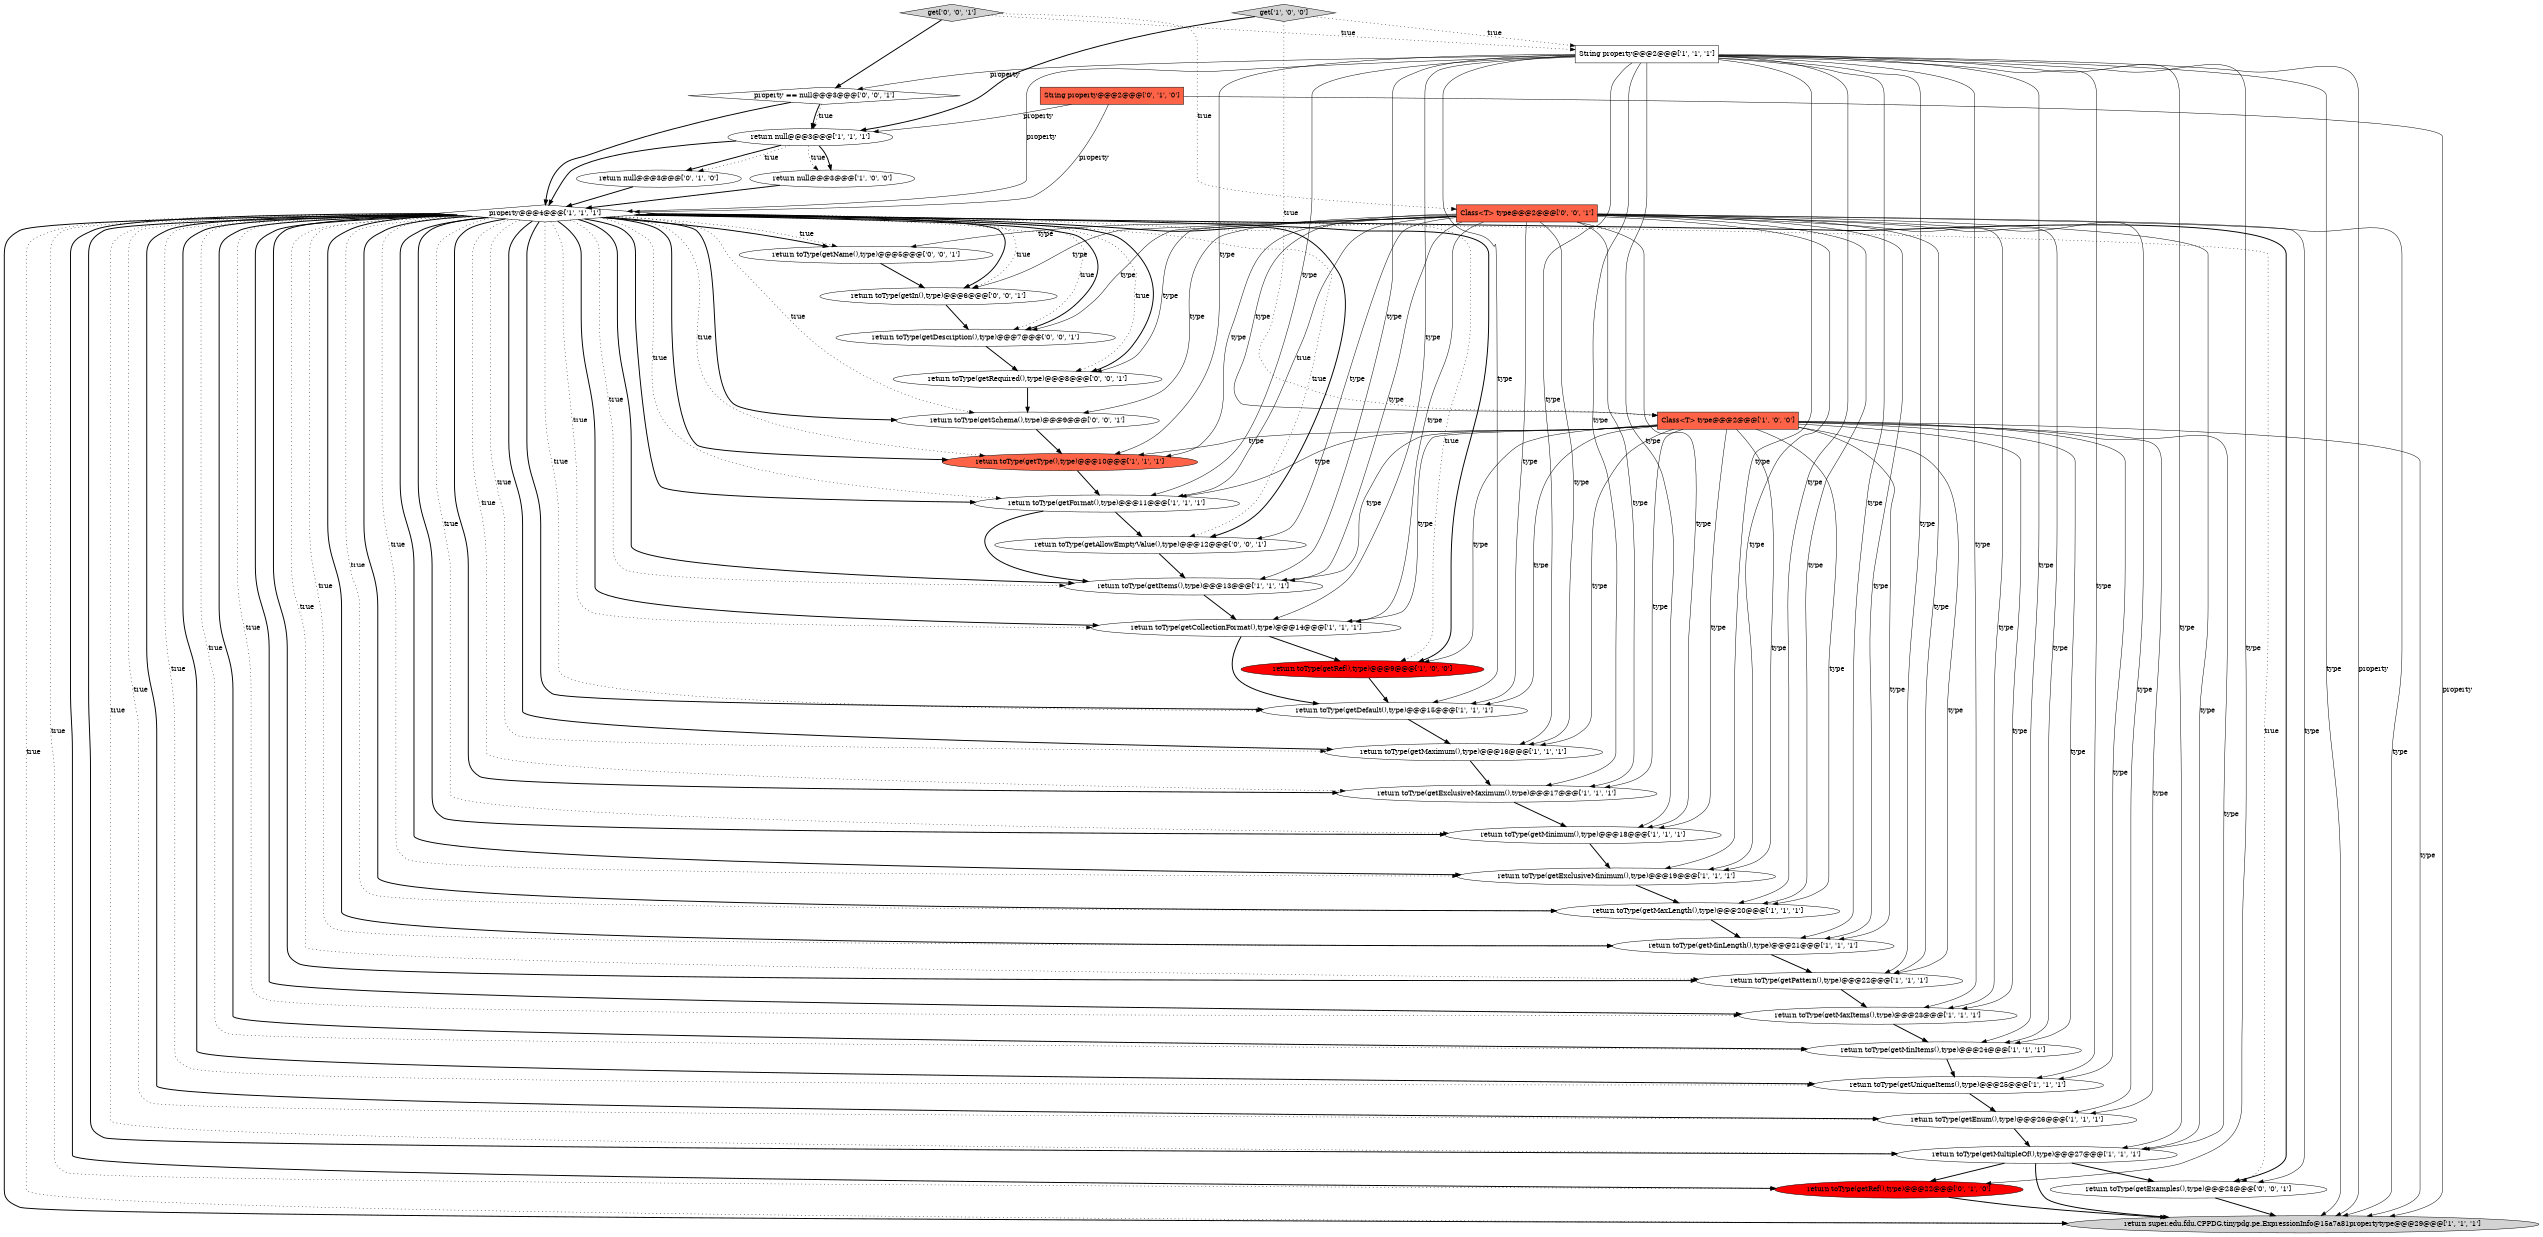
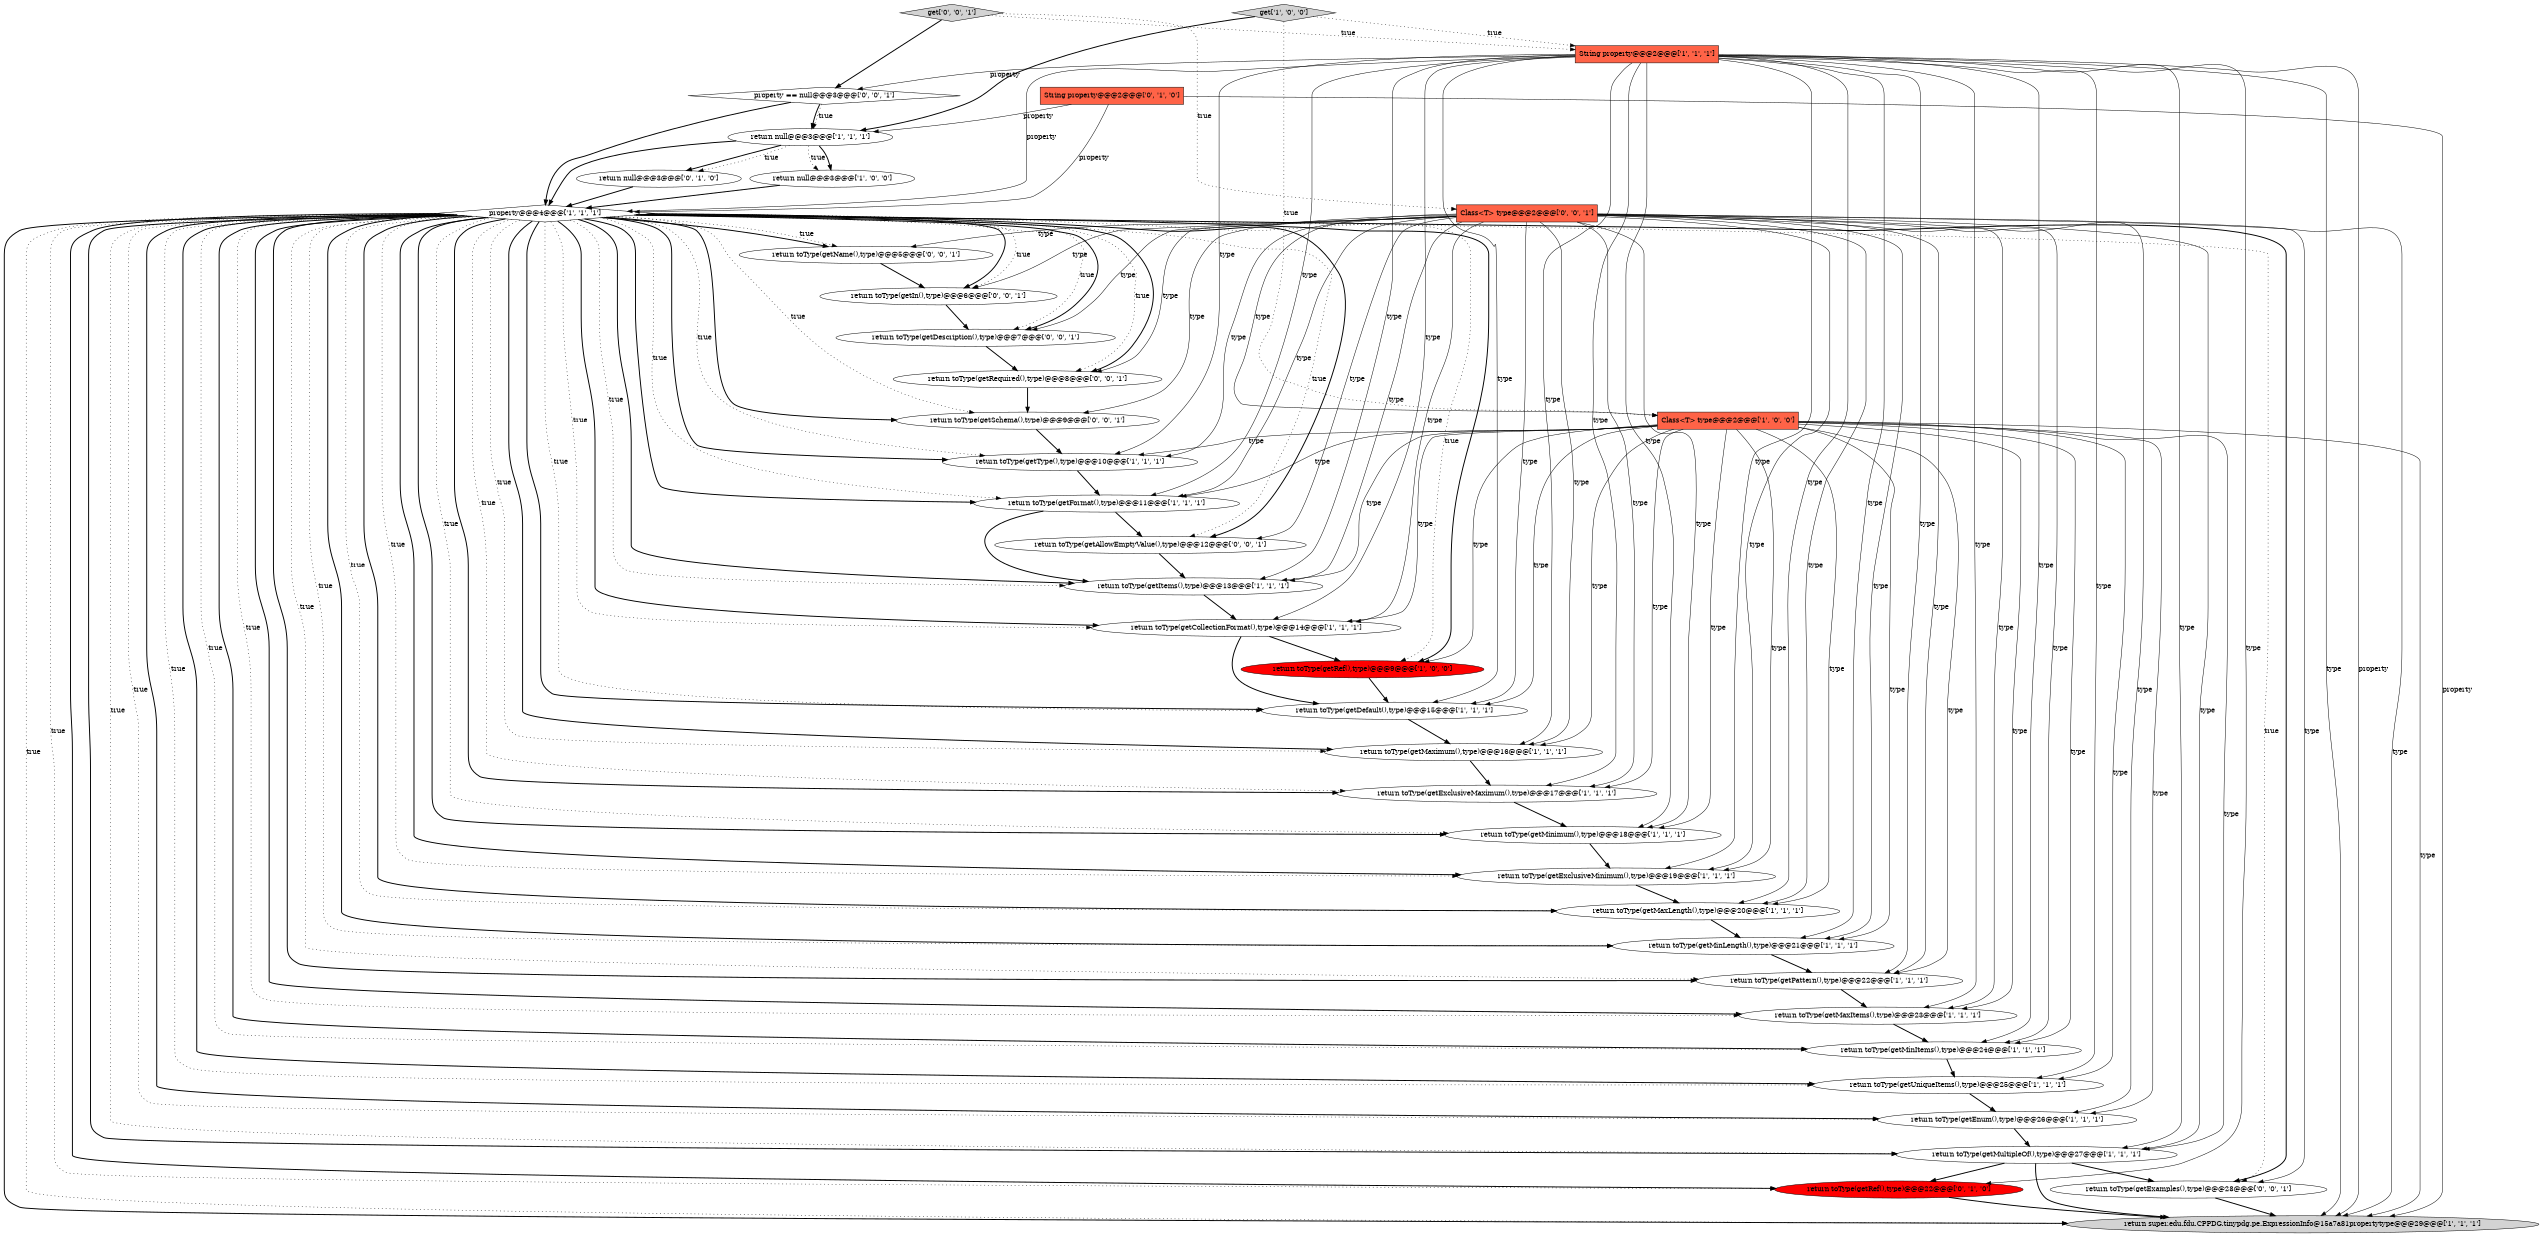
node "String property@@@2@@@['1', '1', '1']": fillcolor white -> tomato
edge "Class<T> type@@@2@@@['0', '0', '1']" -> "return toType(getFormat(),type)@@@11@@@['1', '1', '1']": label "true" -> "type"
node "return toType(getType(),type)@@@10@@@['1', '1', '1']": fillcolor tomato -> white
